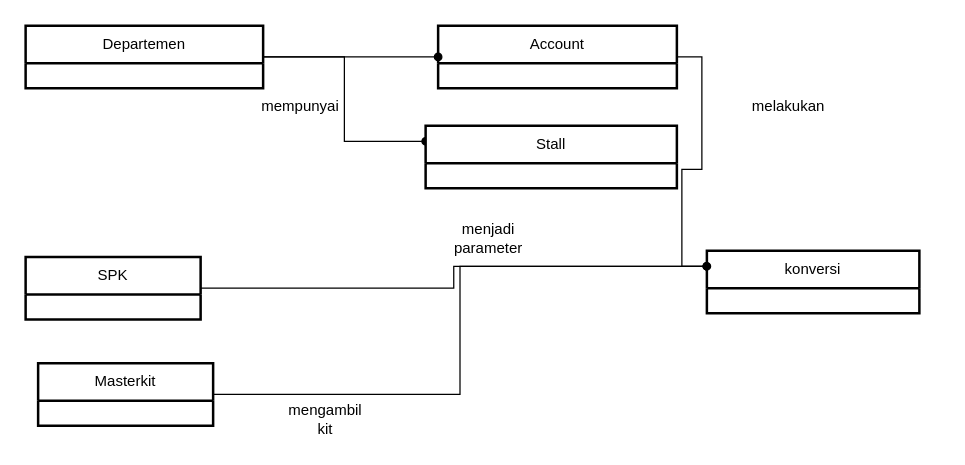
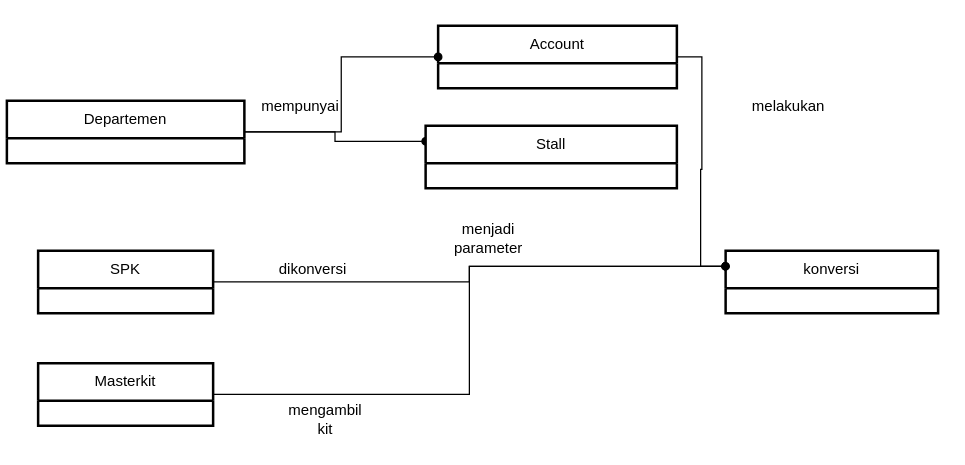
node "Departemen": moved (144, 57) -> (126, 132)
node "dikonversi": added
node "konversi": moved (813, 282) -> (832, 282)
node "SPK": moved (113, 288) -> (126, 282)
